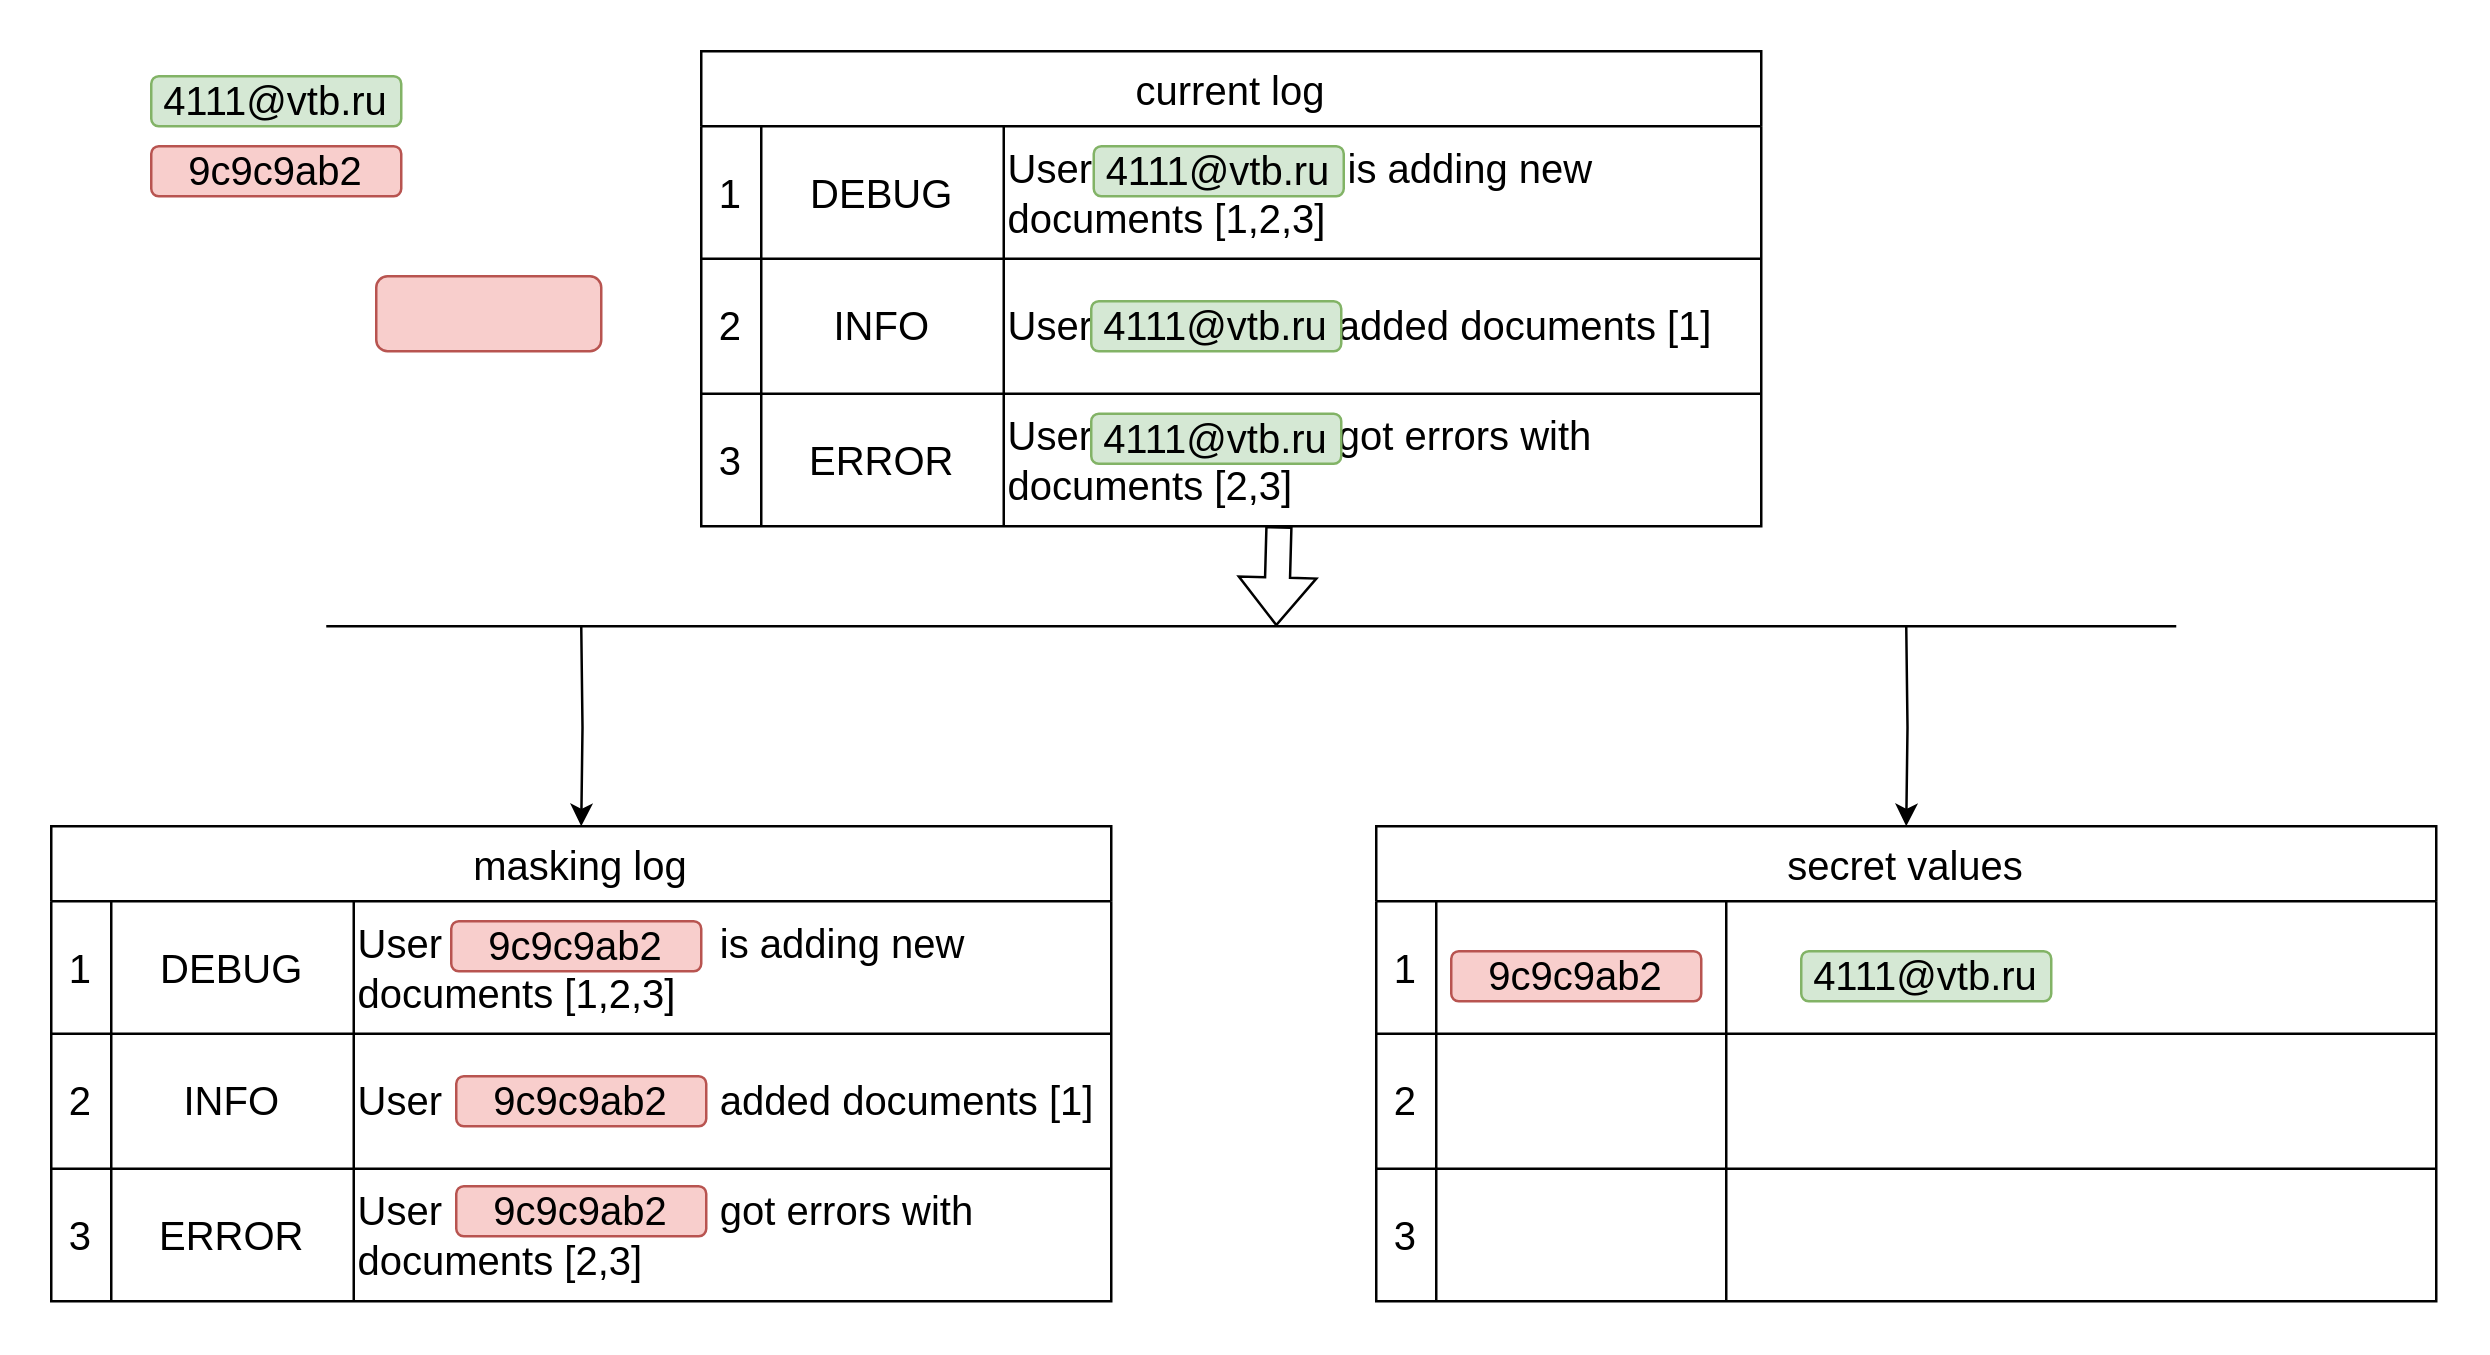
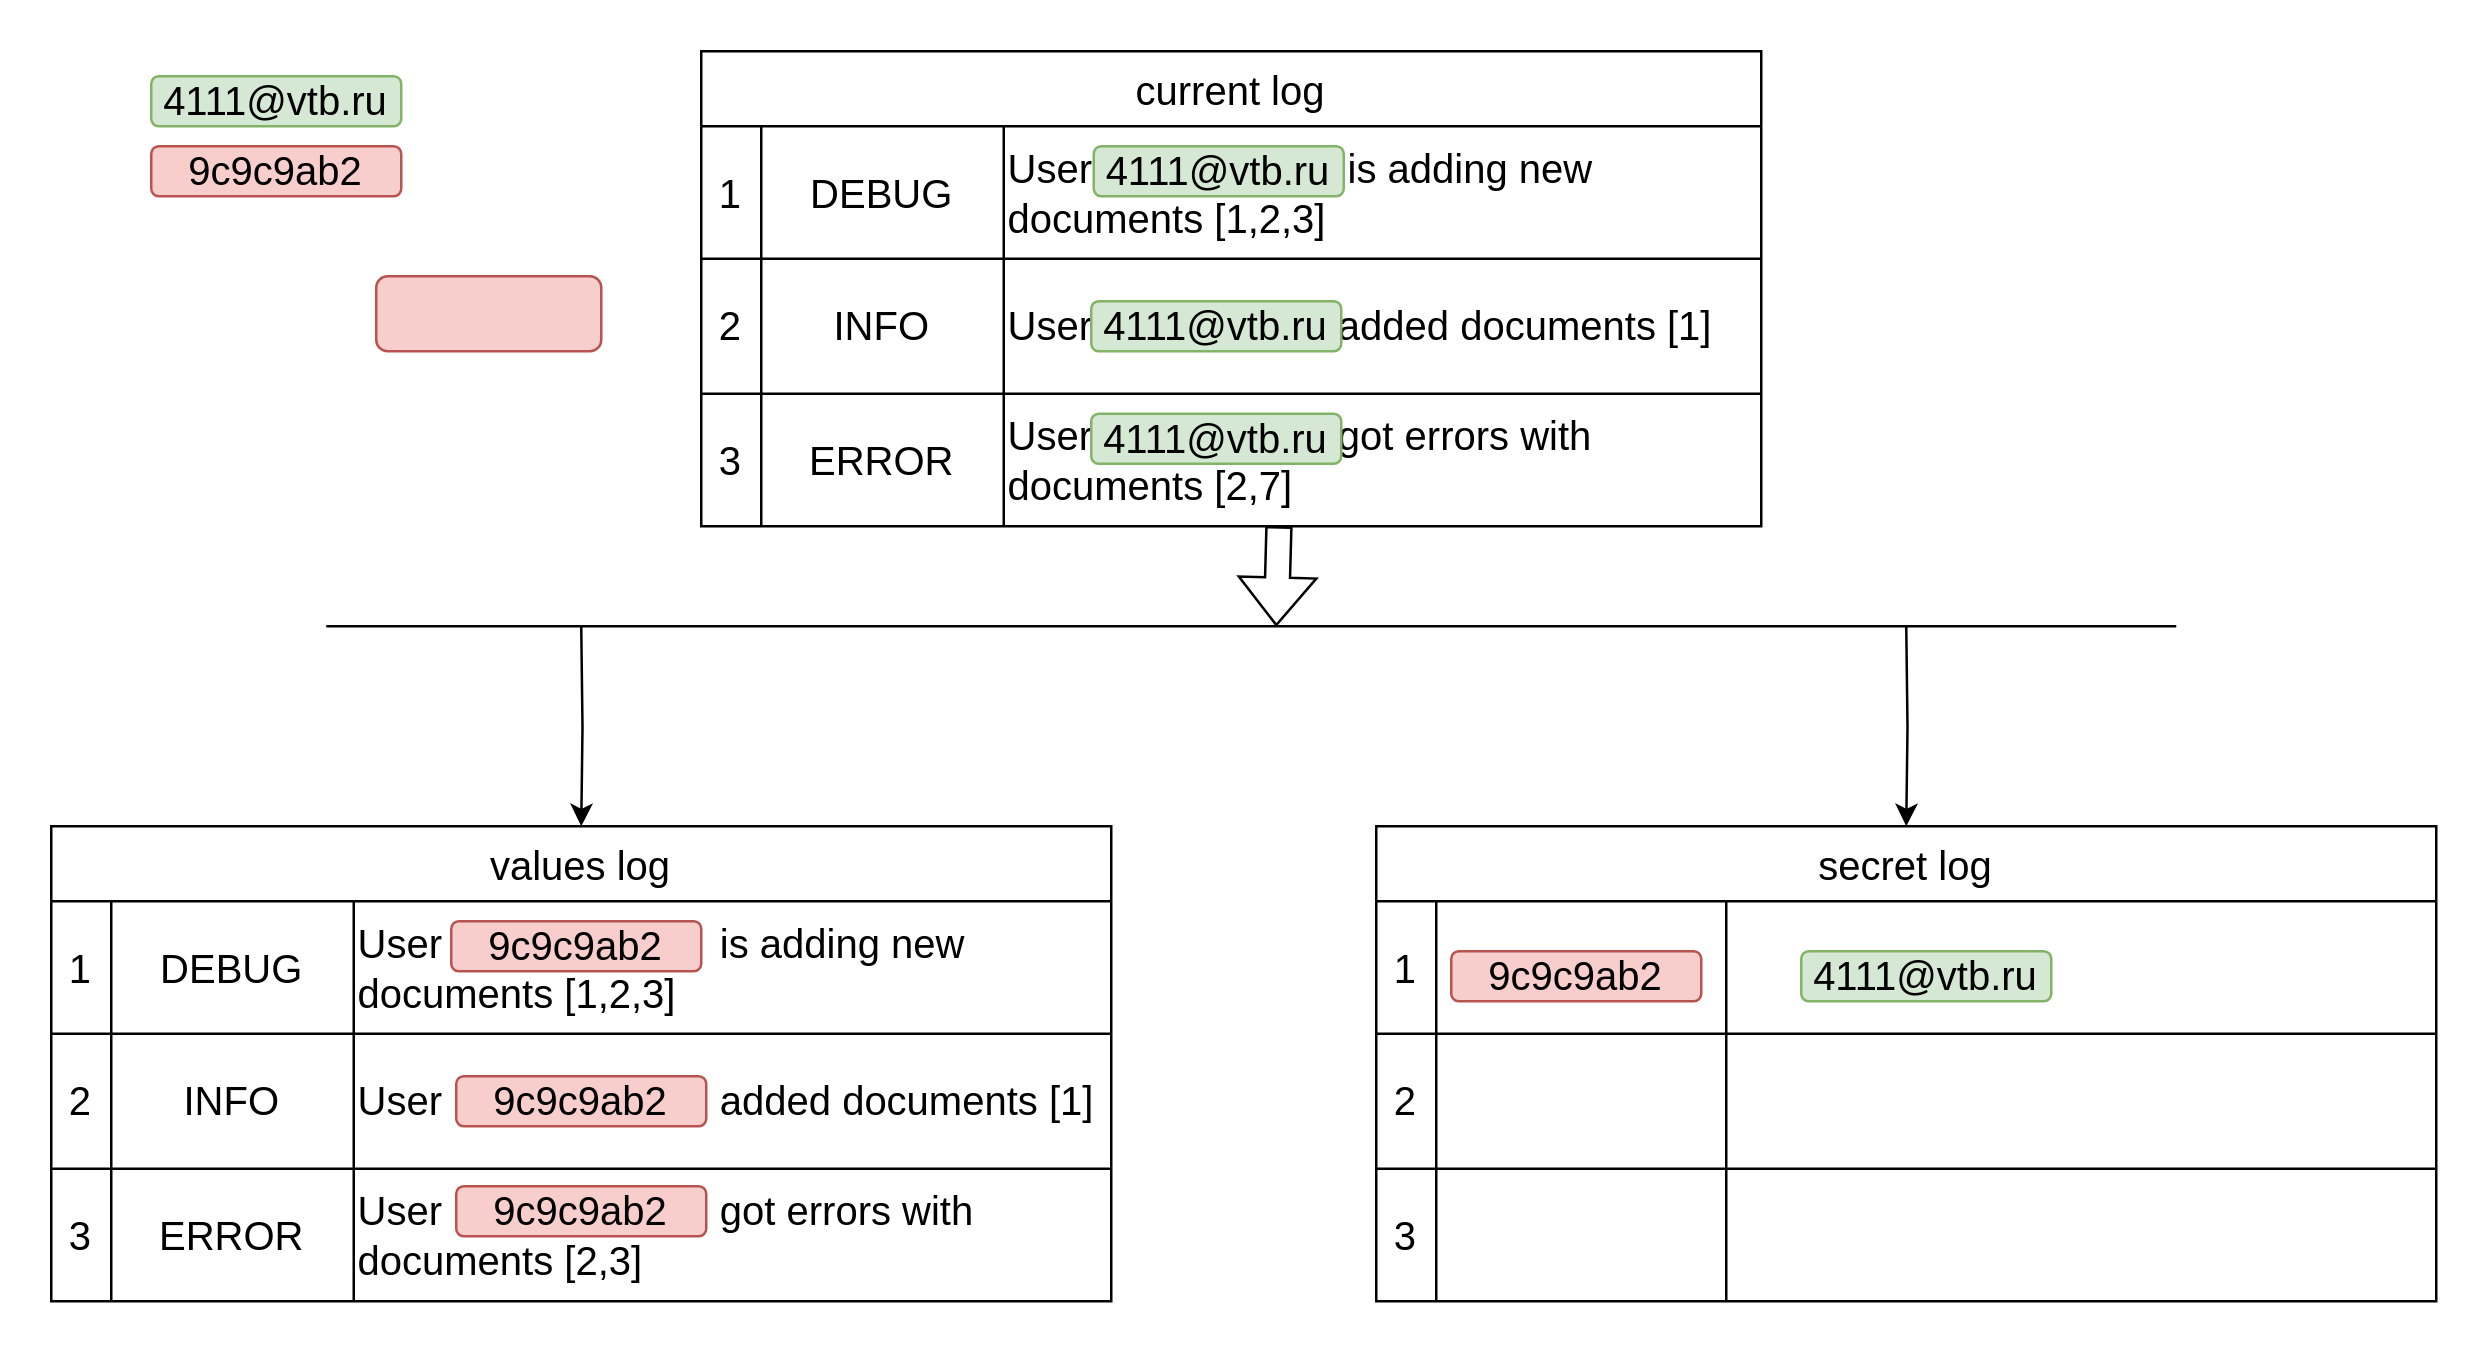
node "User 4111@vtb.ru got errors with documents [2,3]": label "User 4111@vtb.ru got errors with documents [2,3]" -> "User 4111@vtb.ru got errors with documents [2,7]"
node "masking log": label "masking log" -> "values log"
node "secret values": label "secret values" -> "secret log"
